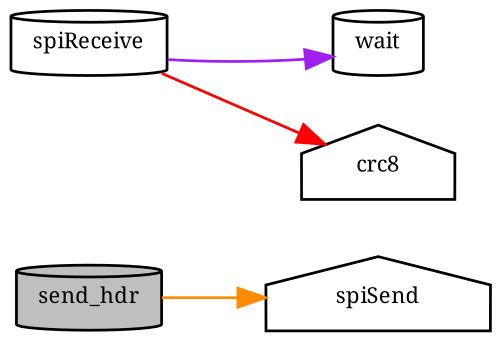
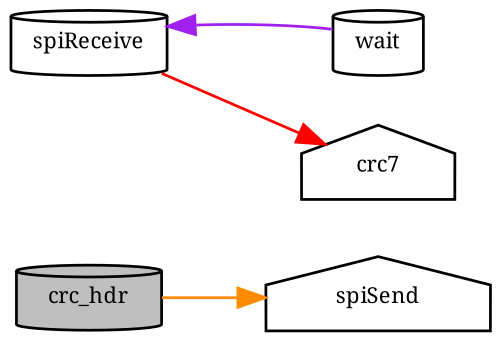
edge "spiReceive" -> "wait": reversed
node "crc8": label "crc8" -> "crc7"
node "send_hdr": label "send_hdr" -> "crc_hdr"
